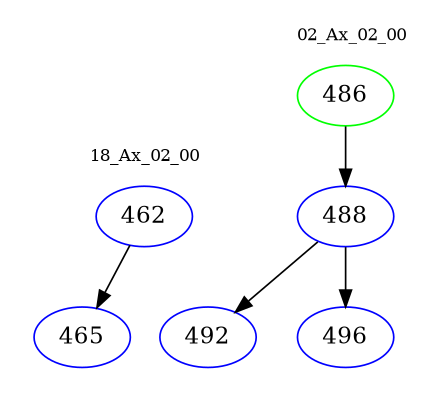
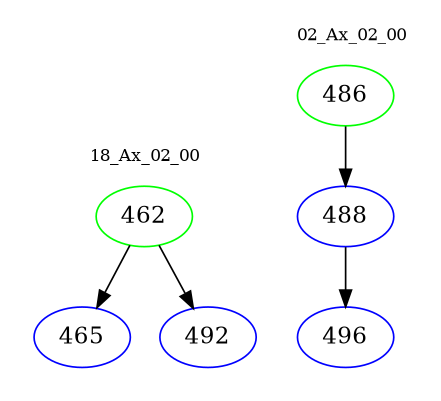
node "462": color blue -> green
edge "488" -> "492": now "462" -> "492"
